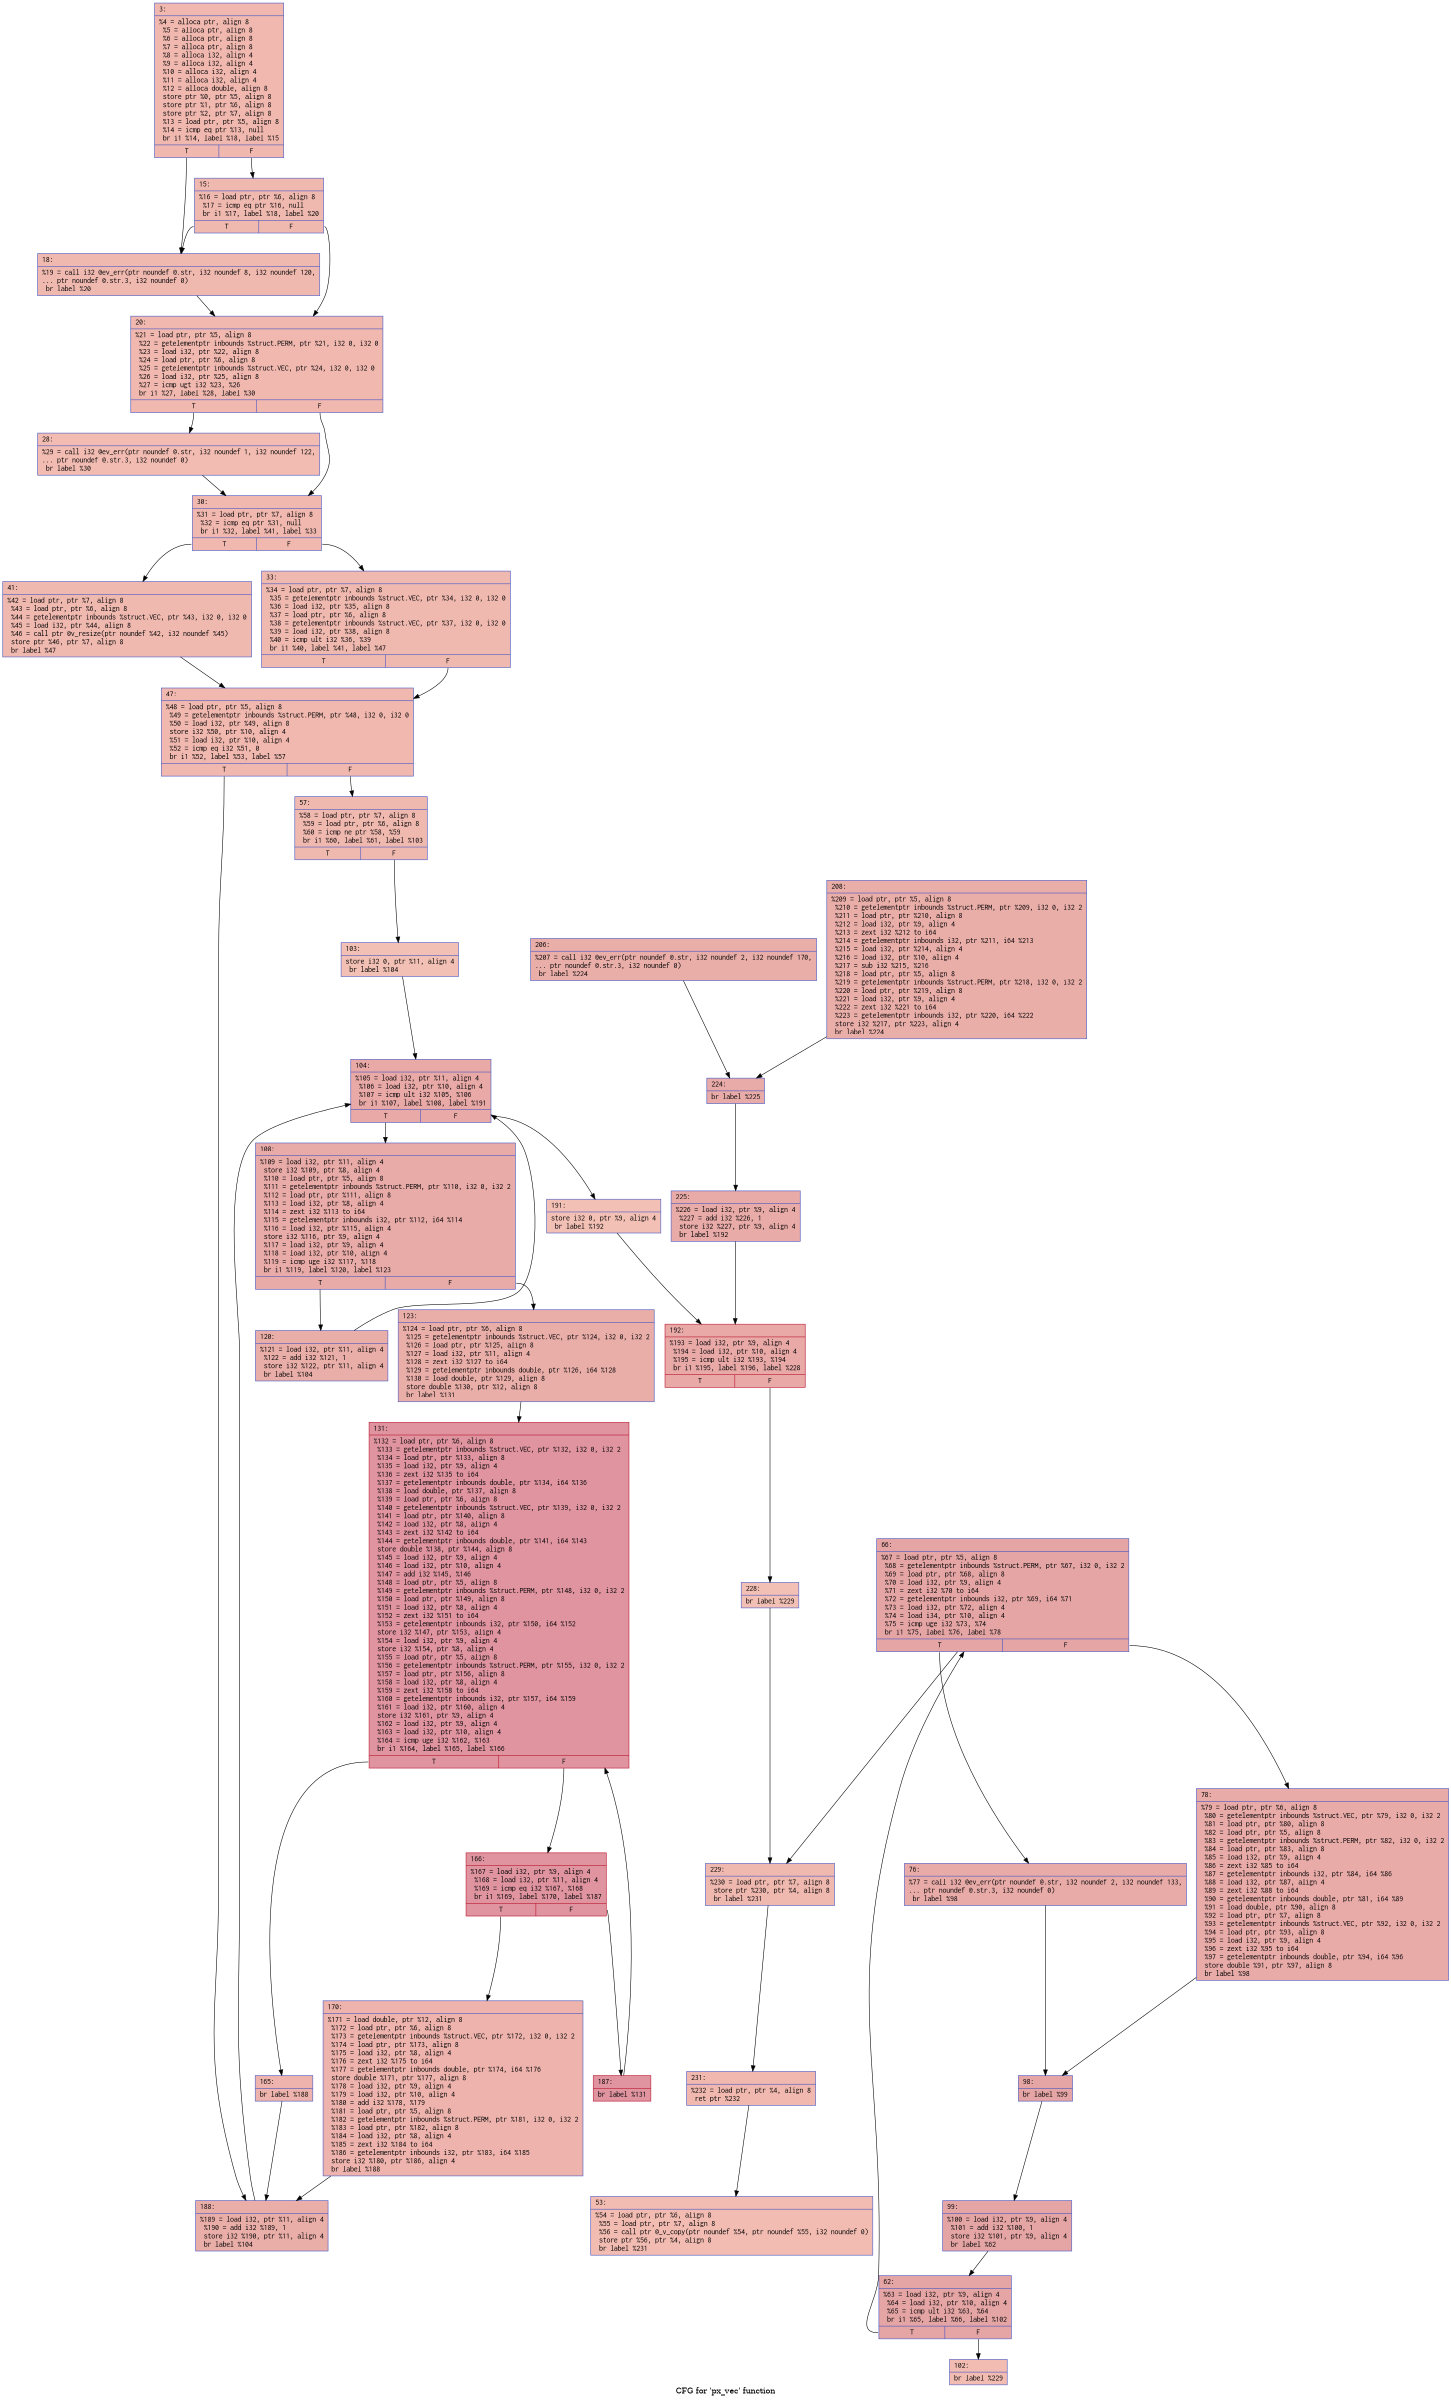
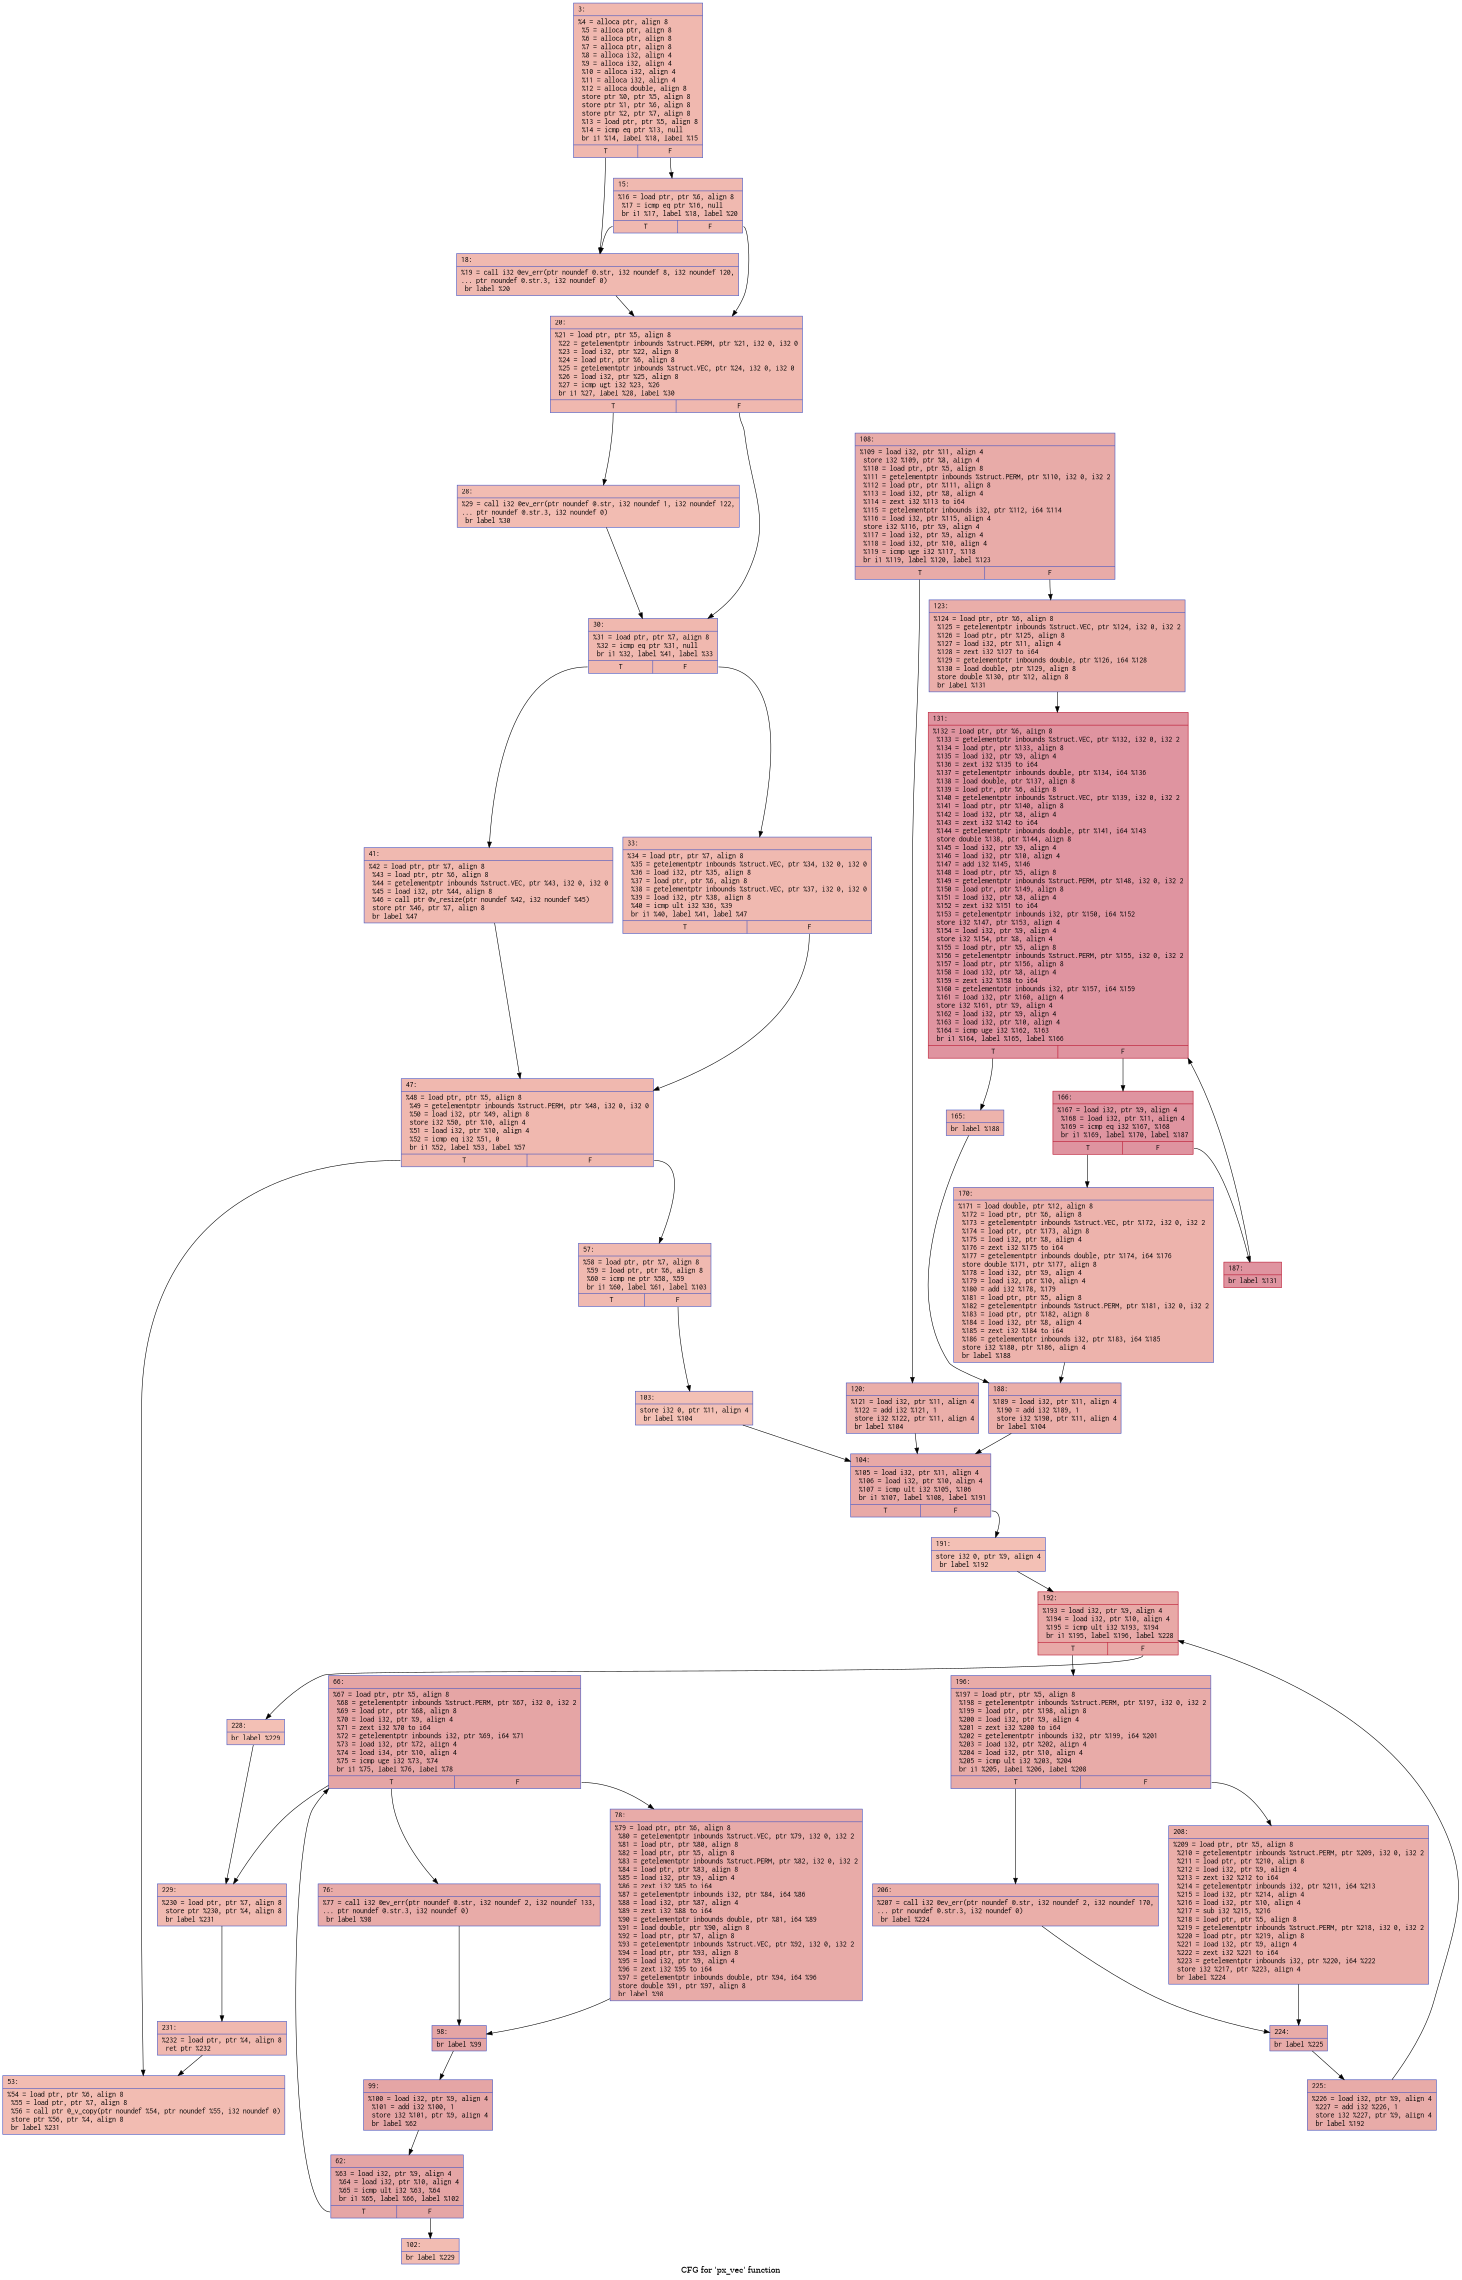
edge "104:" -> "108:": removed
edge "47:" -> "188:": now "47:" -> "53:"
node "196:": added
